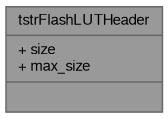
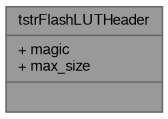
node "tstrFlashLUTHeader": text "+ size" -> "+ magic"
